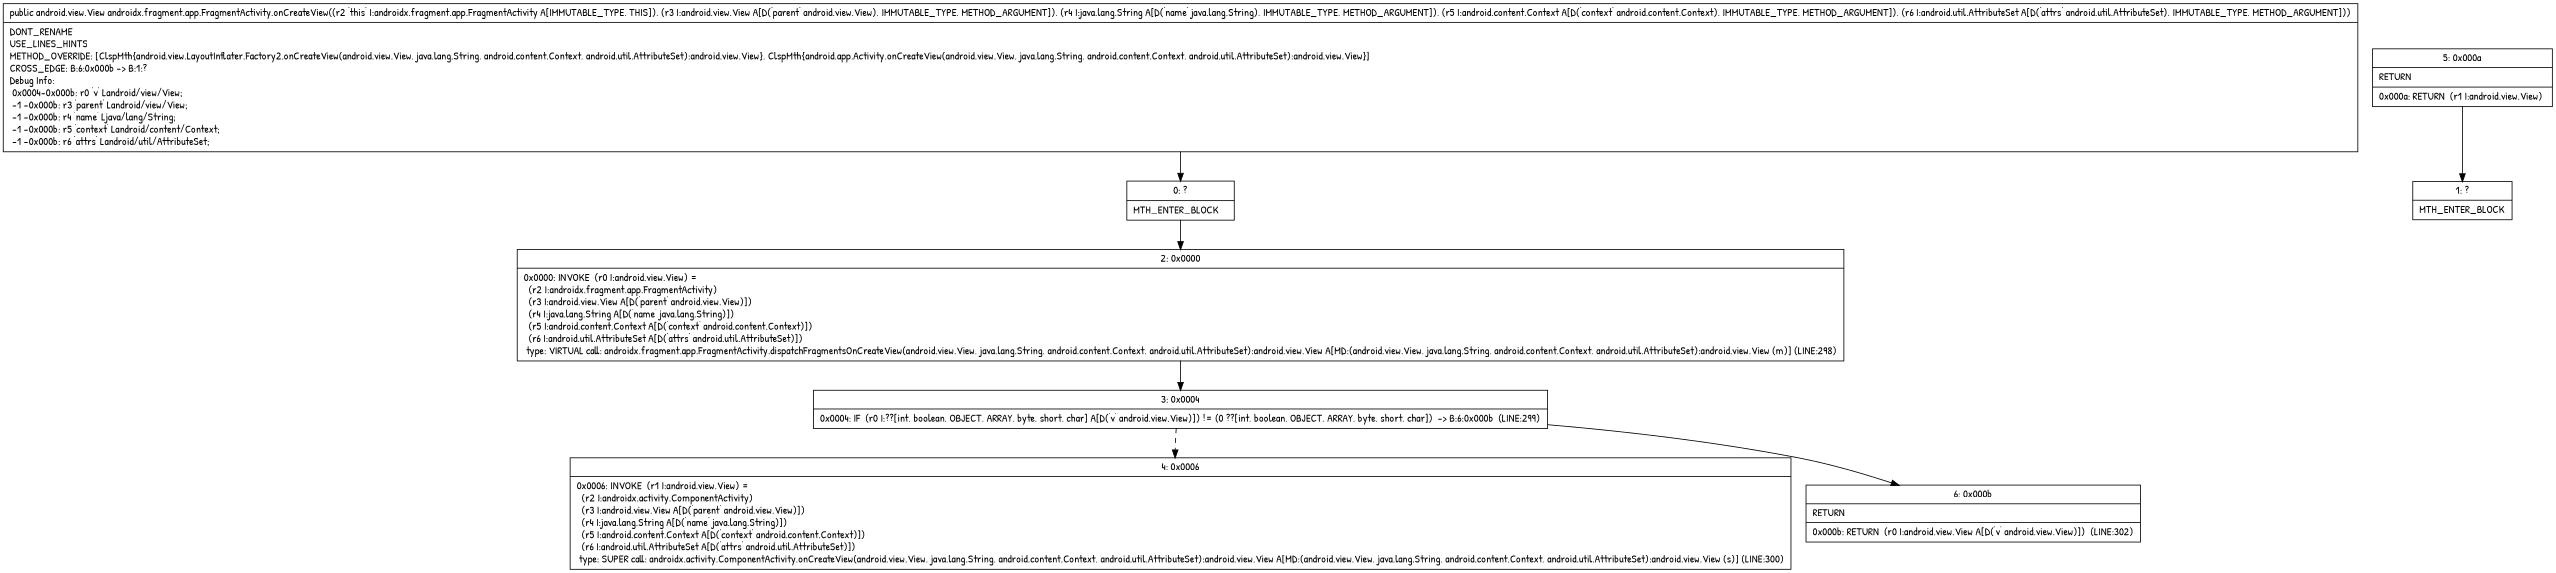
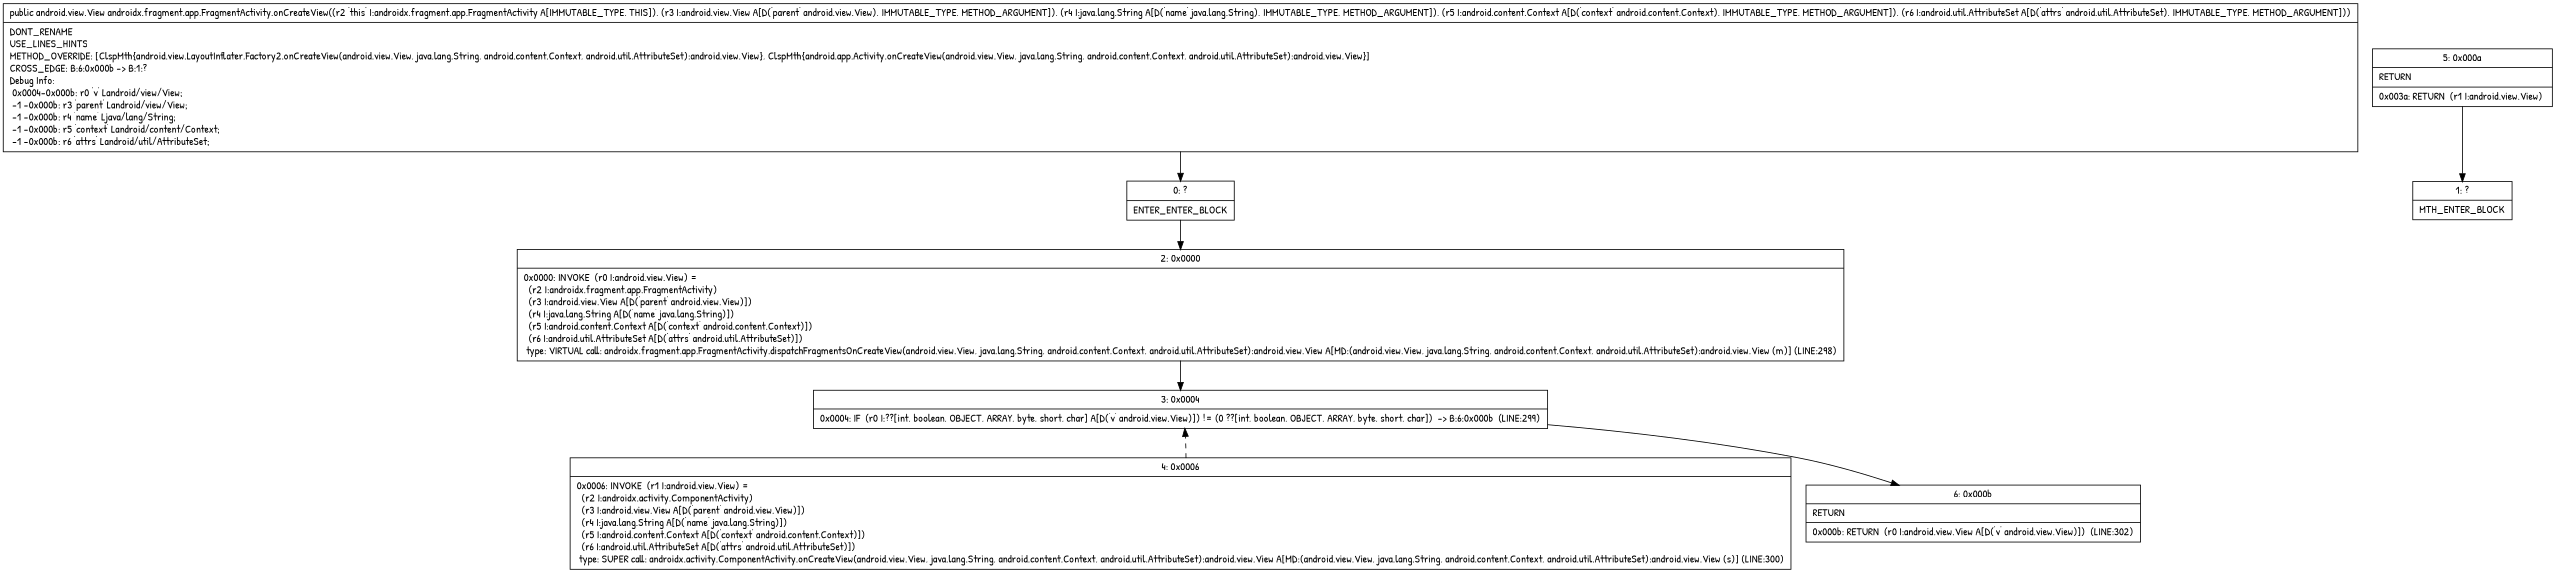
node "5: 0x000a": text "0x000a: RETURN  (r1 I:android.view.View)" -> "0x003a: RETURN  (r1 I:android.view.View)"
node "0: ?": text "MTH_ENTER_BLOCK" -> "ENTER_ENTER_BLOCK"
edge "3: 0x0004" -> "4: 0x0006": reversed
